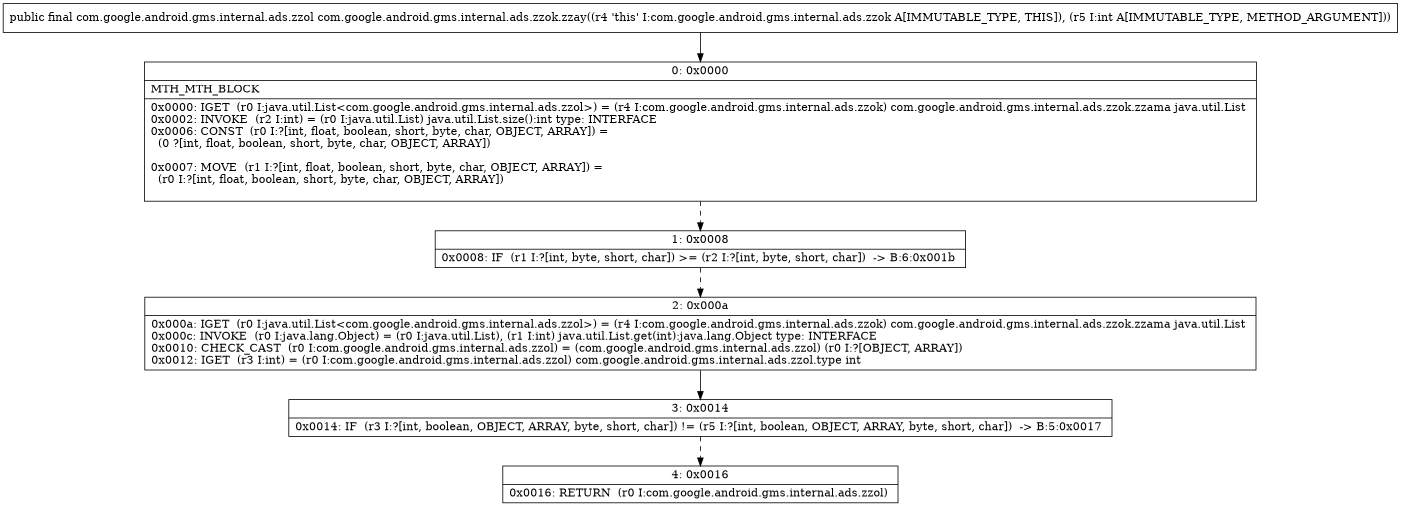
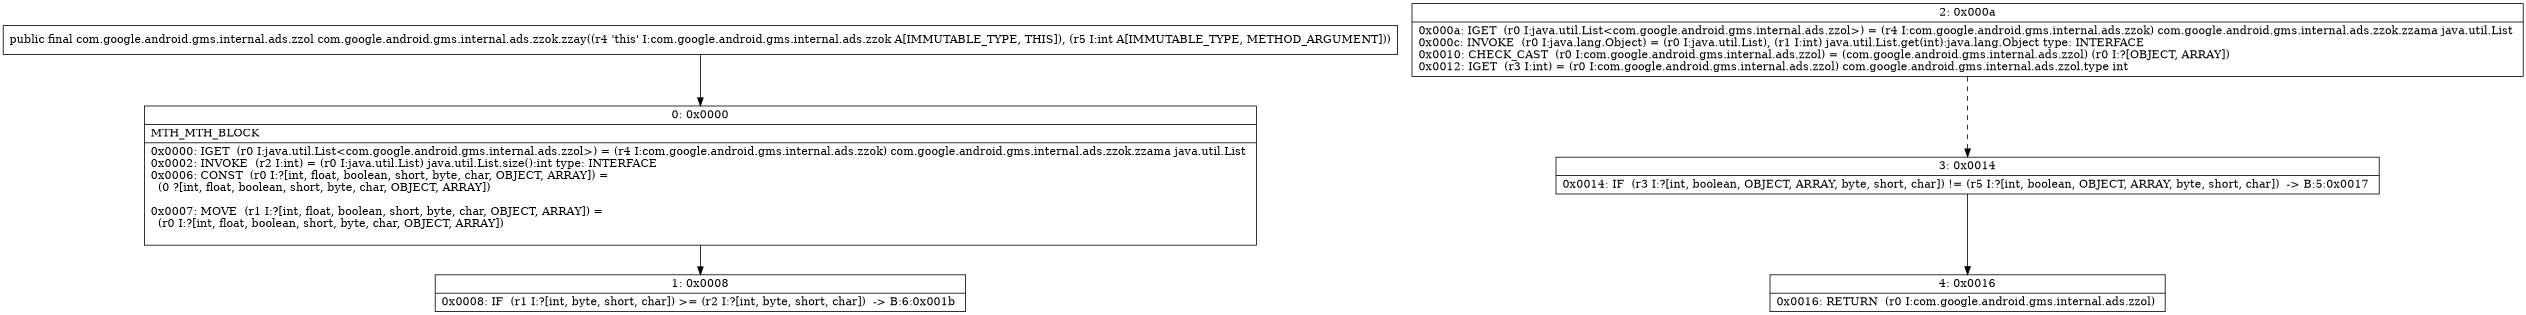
edge "0: 0x0000" -> "1: 0x0008": style dashed -> solid
edge "1: 0x0008" -> "2: 0x000a": removed
edge "2: 0x000a" -> "3: 0x0014": style solid -> dashed
edge "3: 0x0014" -> "4: 0x0016": style dashed -> solid
